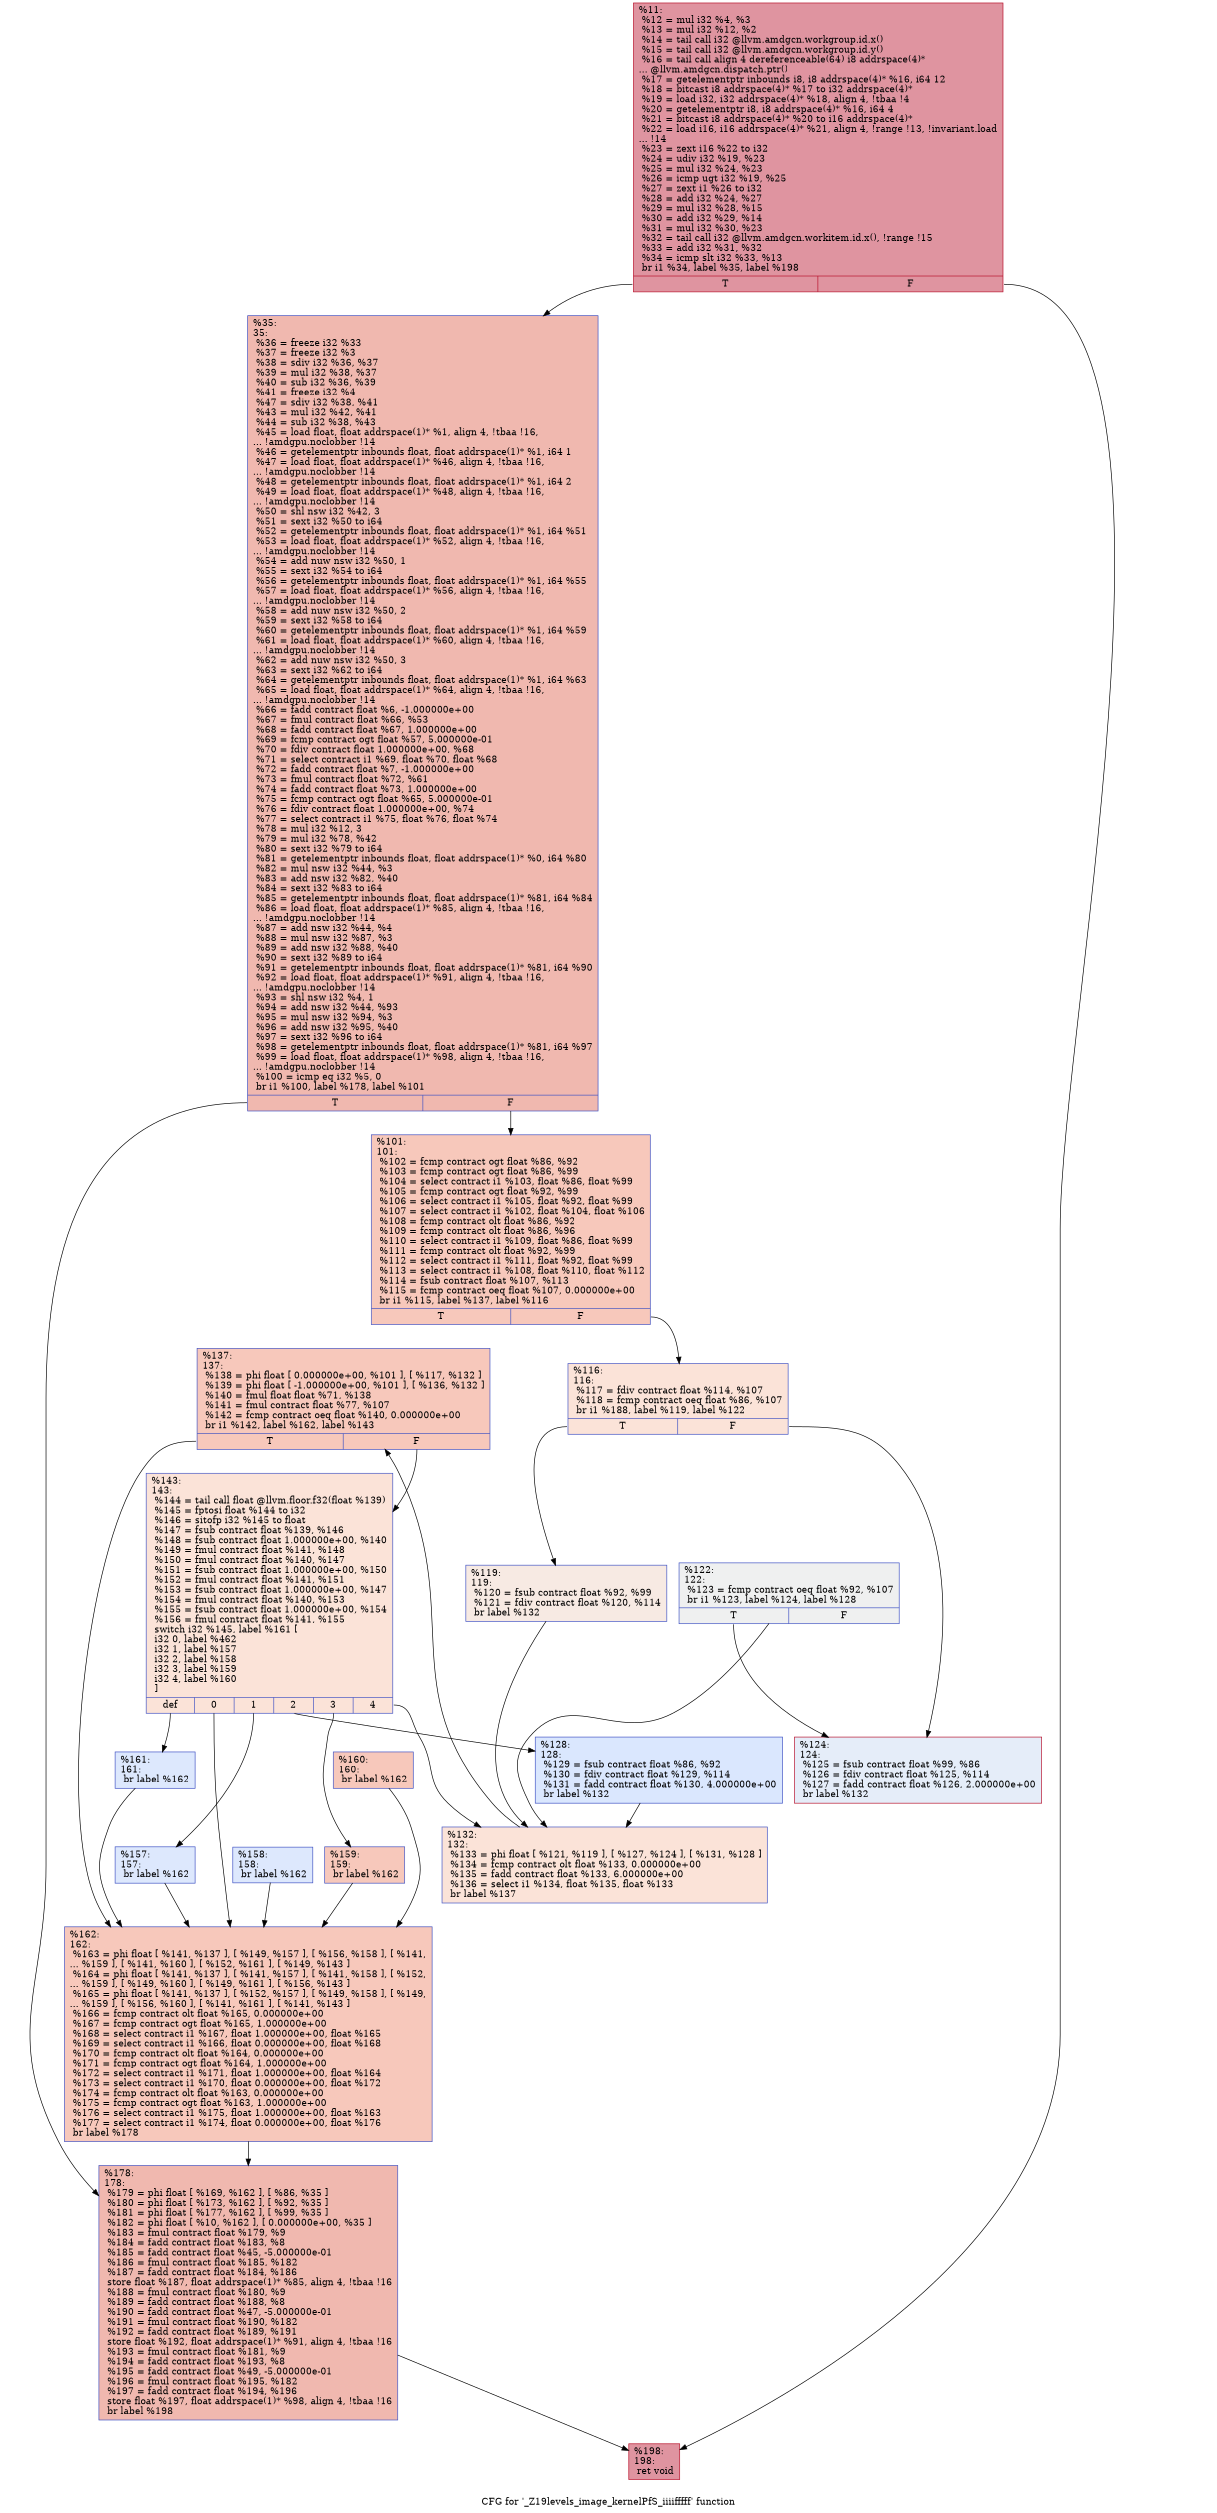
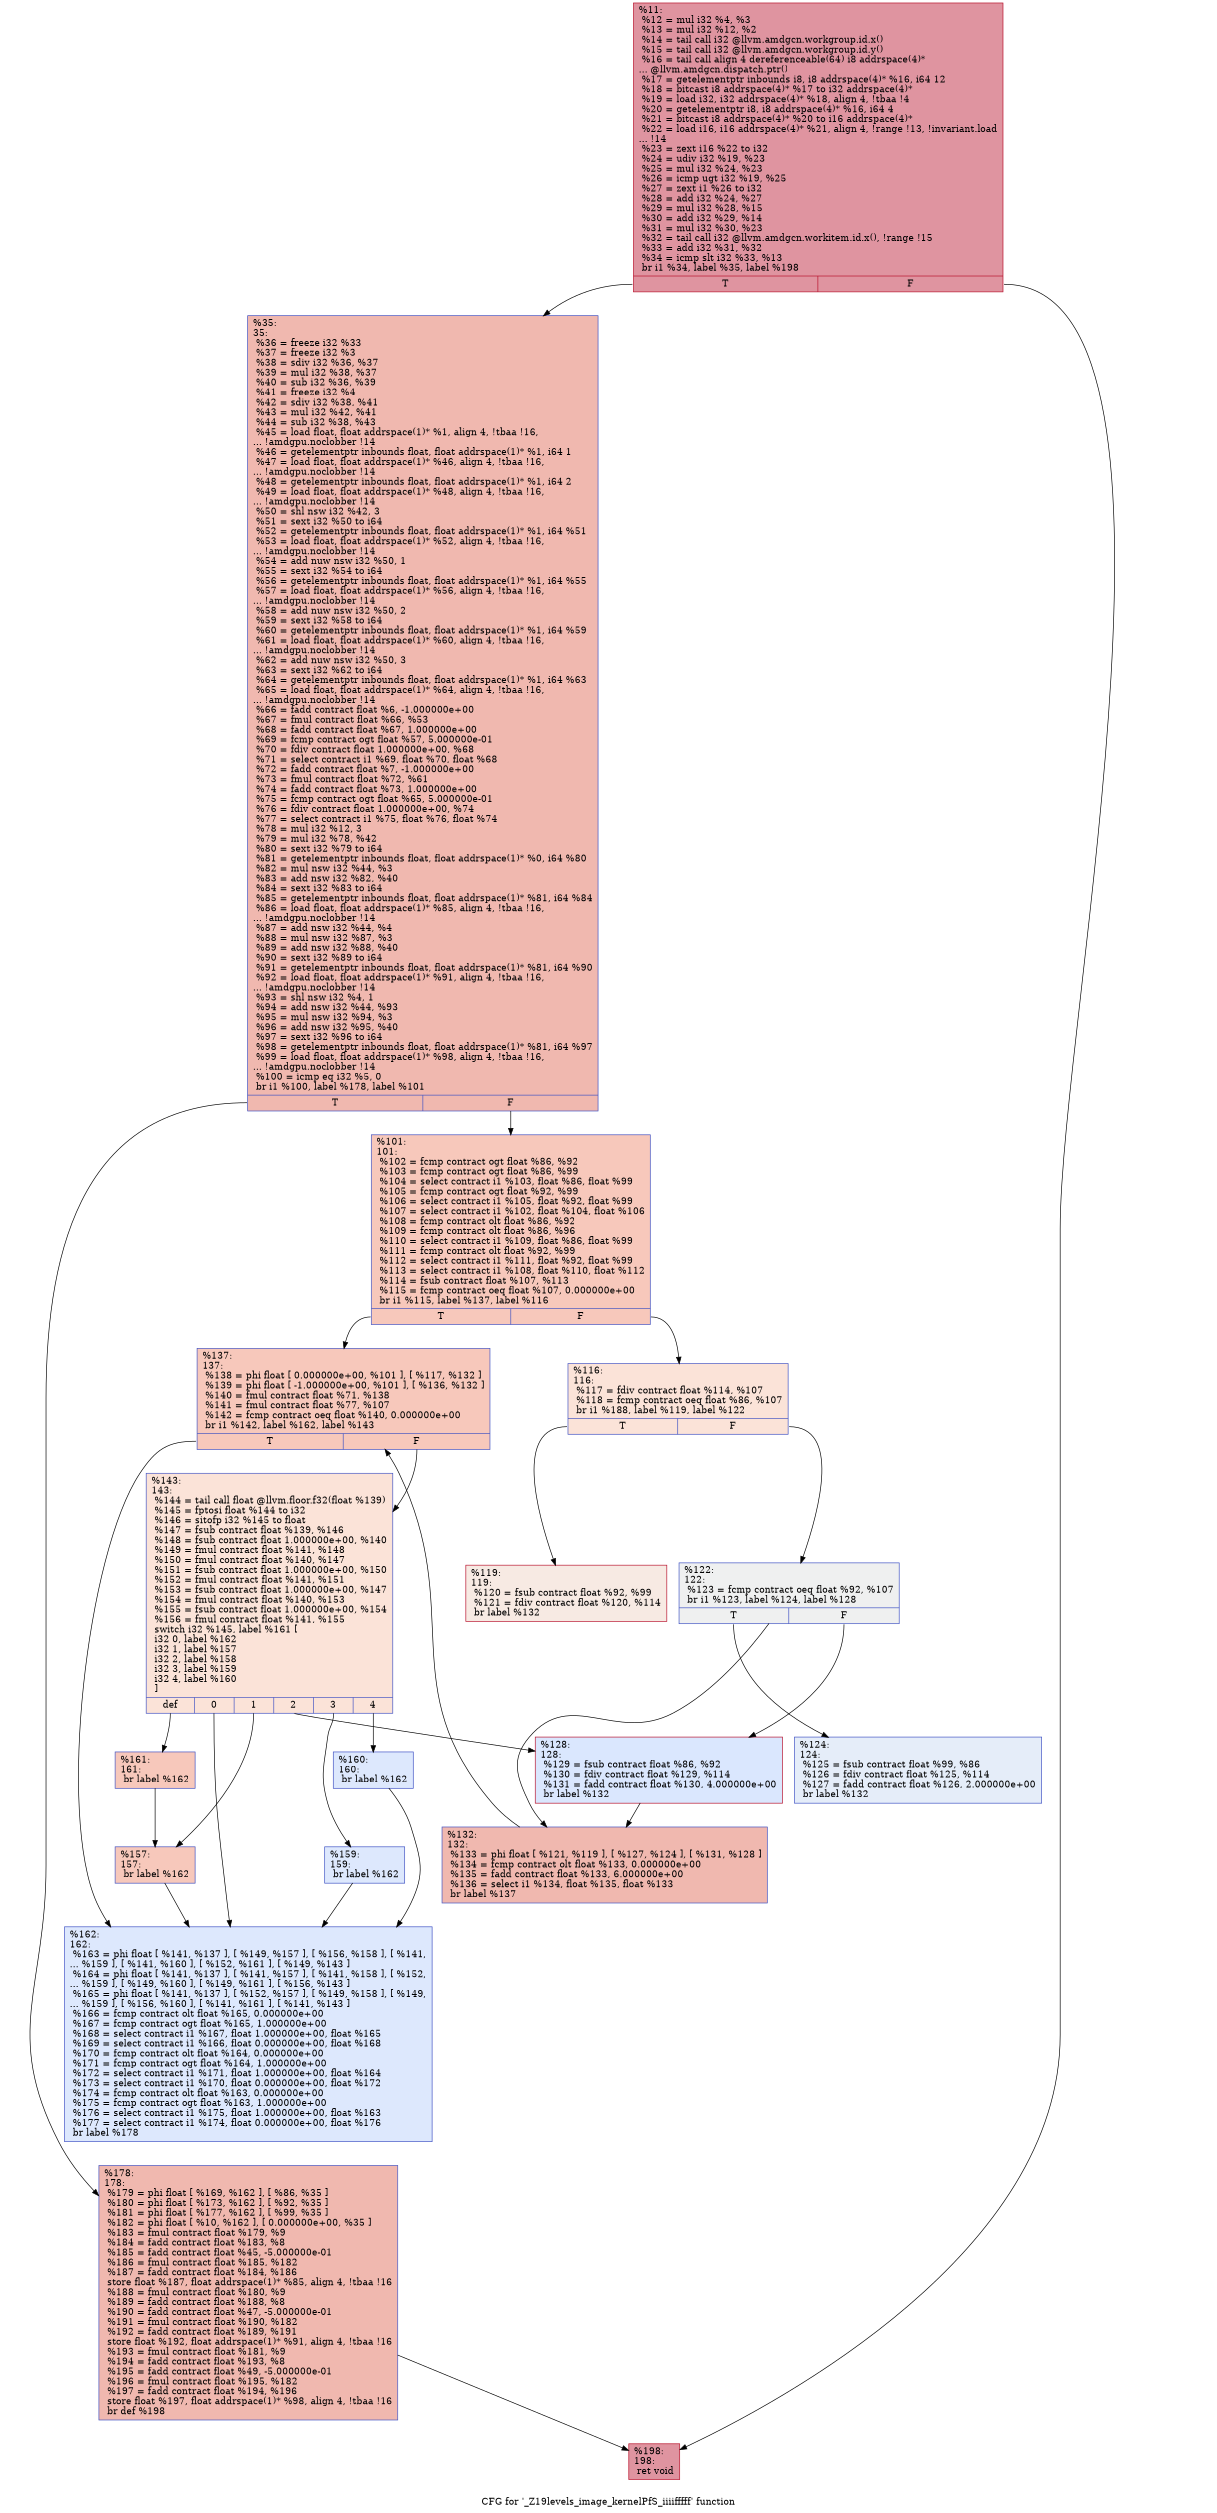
node "%35:": text "%47 = sdiv i32 %38, %41" -> "%42 = sdiv i32 %38, %41"
edge "%101:" -> "%137:": added
node "%137:": text "%140 = fmul float float %71, %138" -> "%140 = fmul contract float %71, %138"
edge "%116:" -> "%124:": now "%116:" -> "%122:"
node "%119:": color #3d50c3ff -> #b70d28ff
node "%143:": text "i32 0, label %462" -> "i32 0, label %162"
edge "%122:" -> "%128:": added
edge "%119:" -> "%132:": removed
edge "%143:" -> "%132:": now "%143:" -> "%160:"
node "%161:": fillcolor #b2ccfb70 -> #ed836670
node "%160:": fillcolor #ed836670 -> #b2ccfb70
node "%128:": color #3d50c3ff -> #b70d28ff
node "%124:": color #b70d28ff -> #3d50c3ff
edge "%161:" -> "%162:": now "%161:" -> "%157:"
node "%157:": fillcolor #b2ccfb70 -> #ed836670
node "%158:": removed
node "%159:": fillcolor #ed836670 -> #b2ccfb70
node "%132:": fillcolor #f6bfa670 -> #dc5d4a70
node "%162:": fillcolor #ed836670 -> #b2ccfb70
edge "%162:" -> "%178:": removed
node "%178:": text "br label %198" -> "br def %198"
